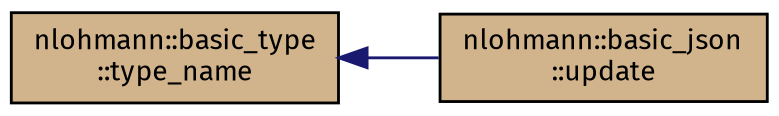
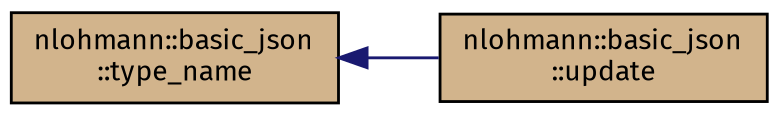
node "nlohmann::basic_type ::type_name": label "nlohmann::basic_type ::type_name" -> "nlohmann::basic_json ::type_name"
